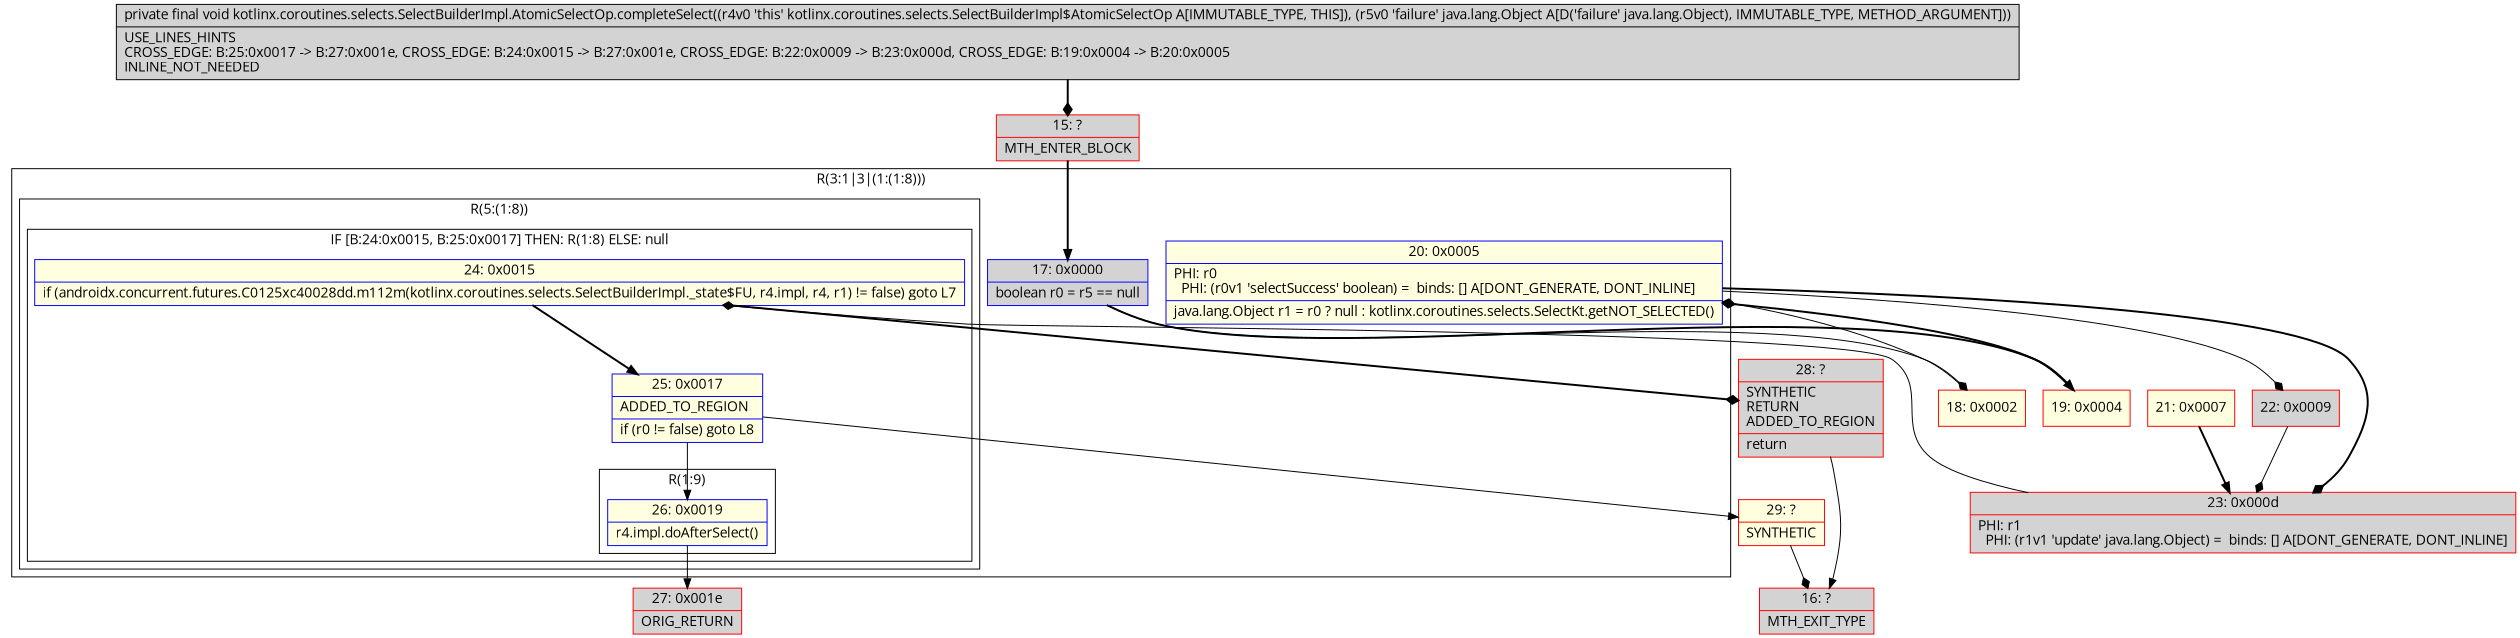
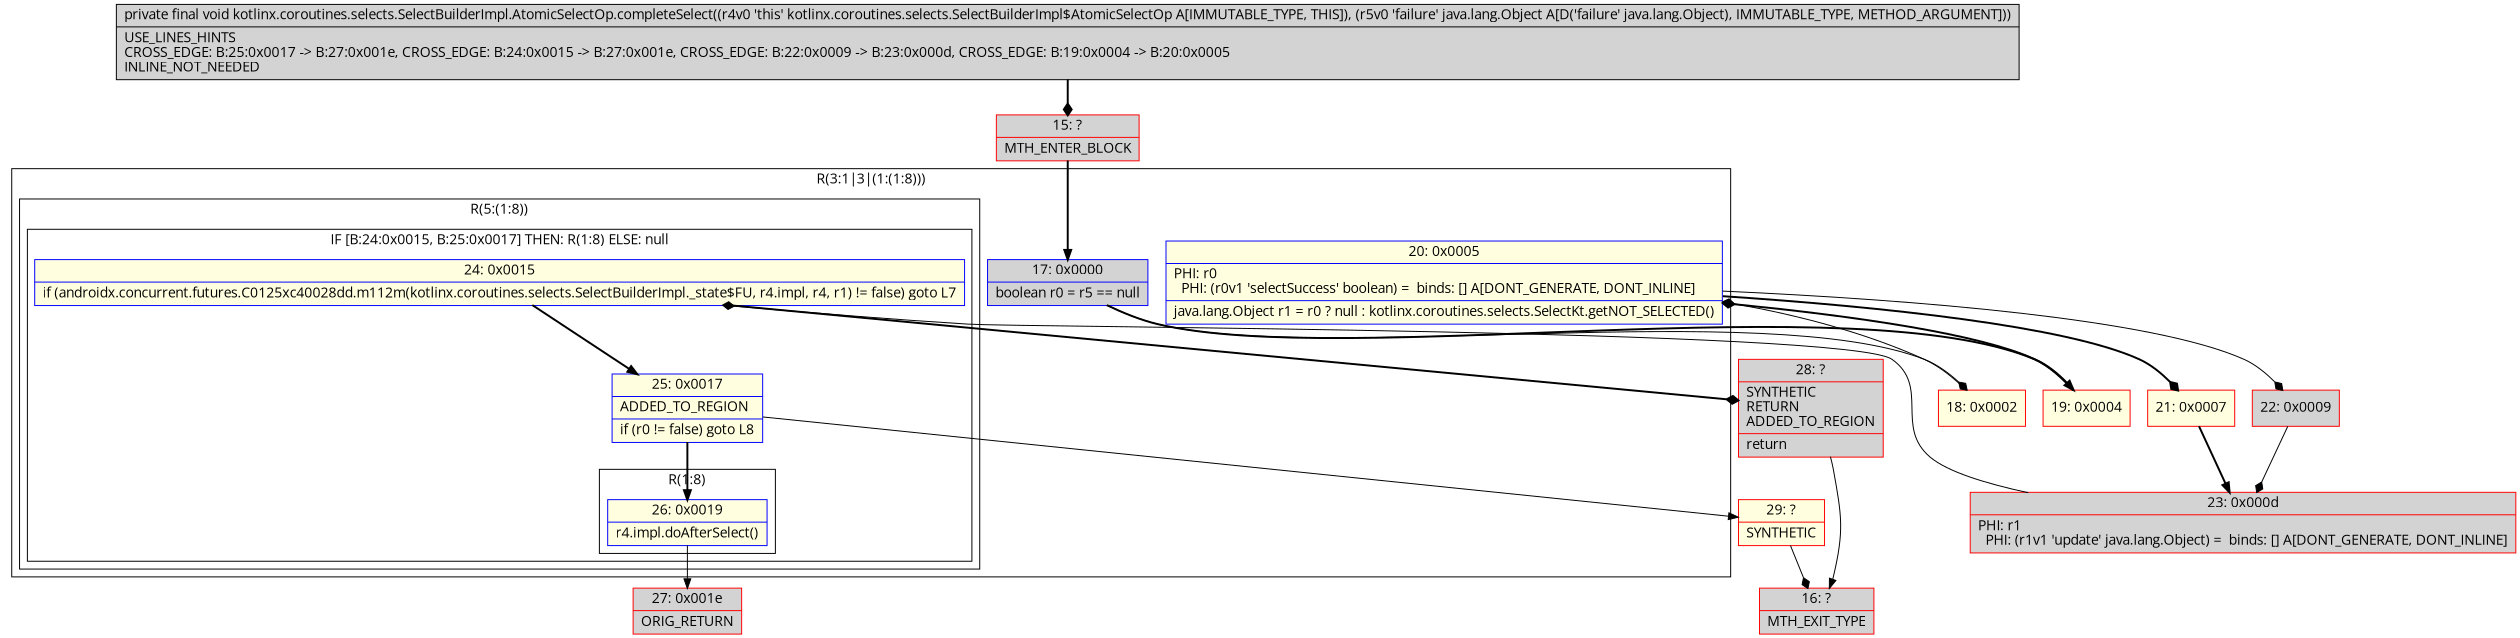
edge "20: 0x0005" -> "23: 0x000d": now "20: 0x0005" -> "21: 0x0007"
edge "25: 0x0017" -> "26: 0x0019": style solid -> bold
cluster "R(1:9)": label "R(1:9)" -> "R(1:8)"
